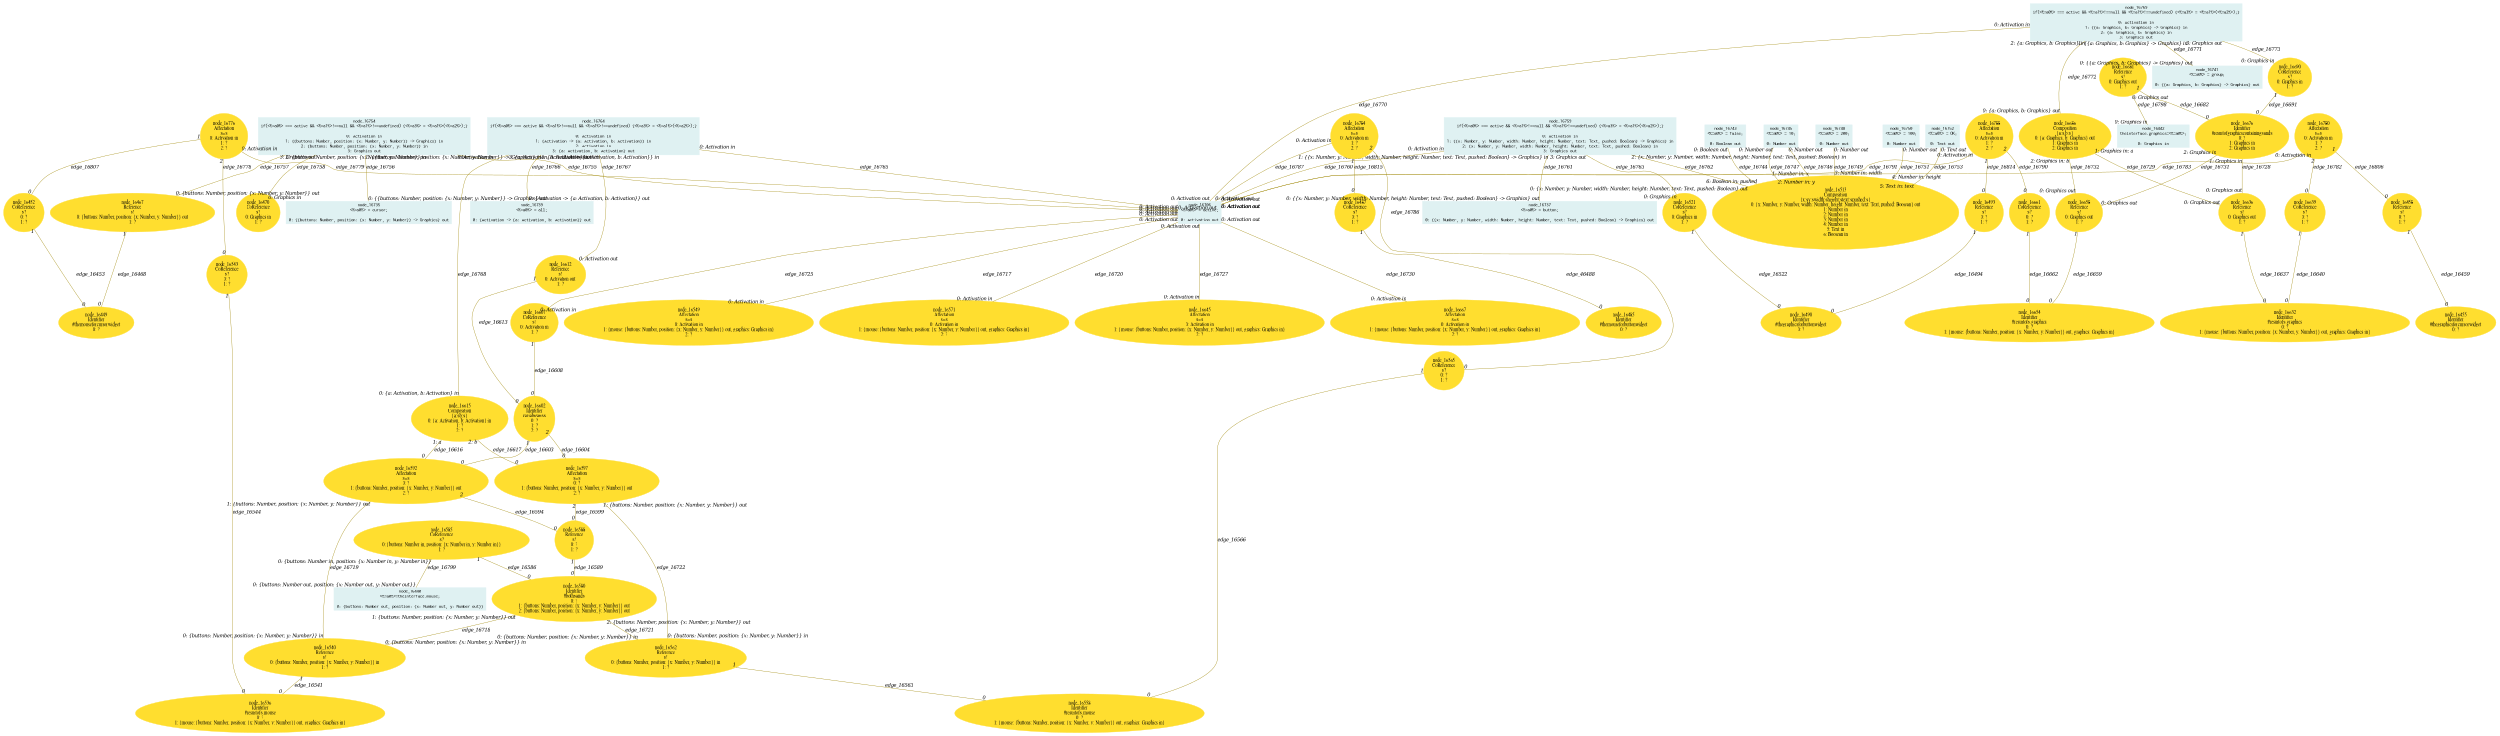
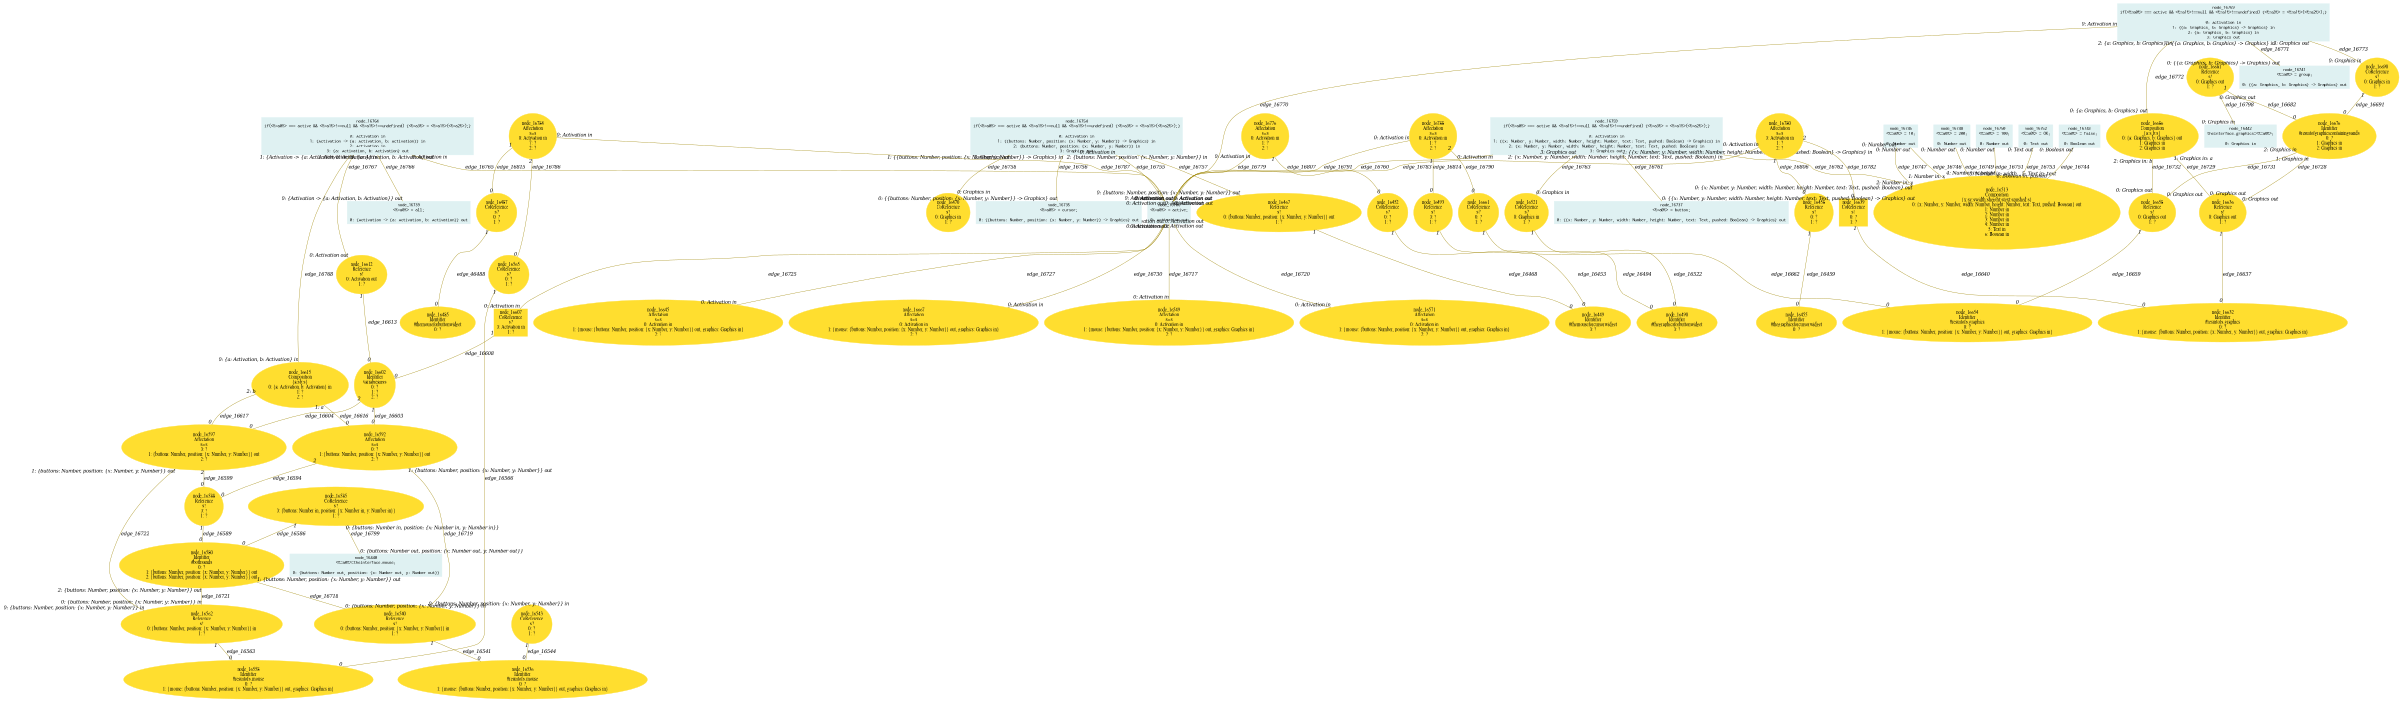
node "node_16784 Affectation $=$ 0: Activation in 1: ? 2: ?": label "node_16784 Affectation $=$ 0: Activation in 1: ? 2: ?" -> "node_16784 Affectation $=$ 0: Activation in 7: ? 2: ?"
edge "node_16776 Affectation $=$ 0: Activation in 1: ? 2: ?" -- "node_16543 CoReference $? 0: ? 1: ?": removed, label "edge_16778"
node "node_16639 CoReference $? 0: ? 1: ?": shape ellipse -> box
node "node_16607 CoReference $? 0: Activation in 1: ?": shape ellipse -> box
